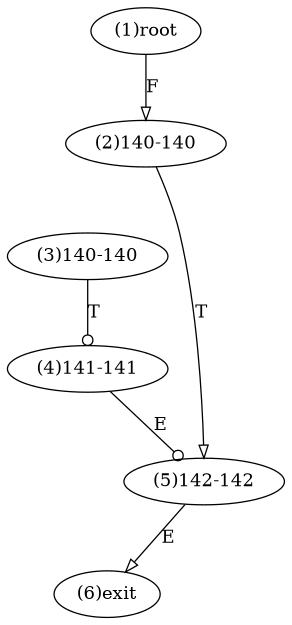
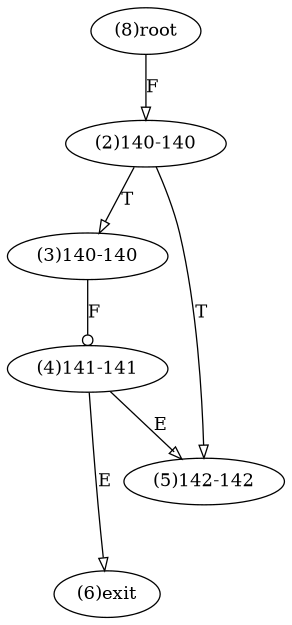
node "(1)root": label "(1)root" -> "(8)root"
edge "(2)140-140" -> "(3)140-140": added, label "T"
edge "(3)140-140" -> "(4)141-141": label "T" -> "F"
edge "(4)141-141" -> "(5)142-142": arrowhead odot -> onormal
edge "(5)142-142" -> "(6)exit": now "(4)141-141" -> "(6)exit"
